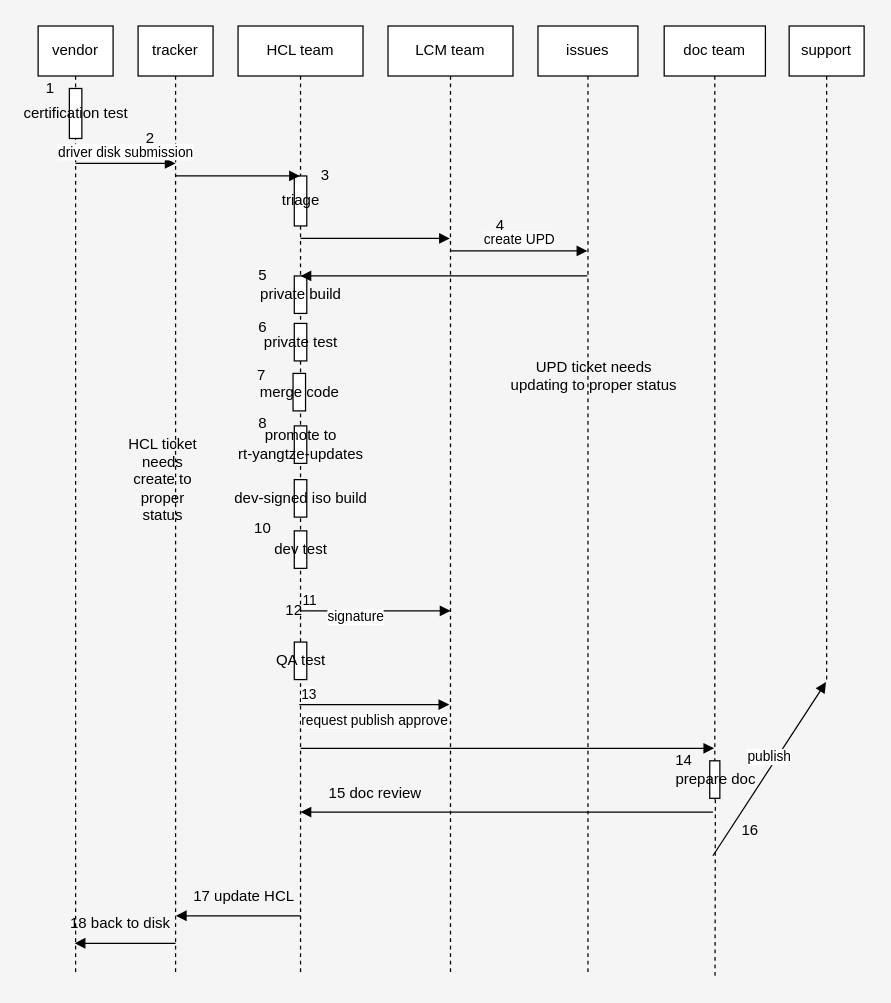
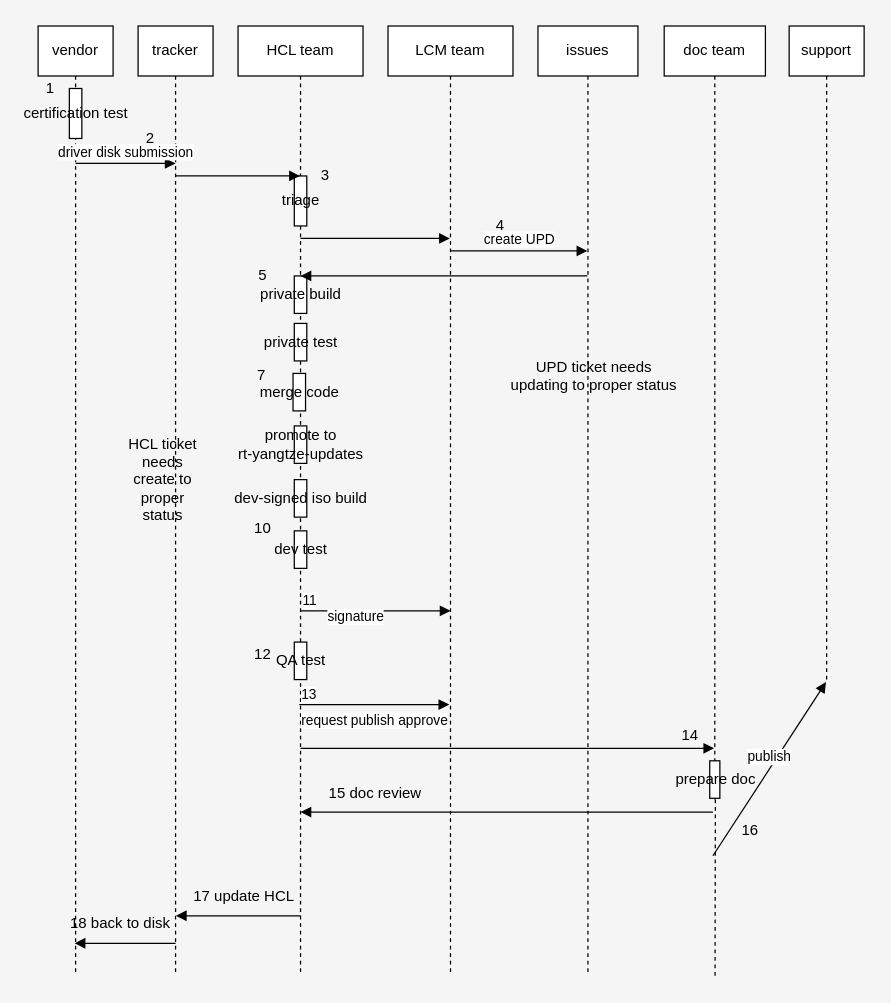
node "6": removed
node "8": removed
node "12": moved (294, 611) -> (263, 654)
node "14": moved (685, 761) -> (691, 736)
